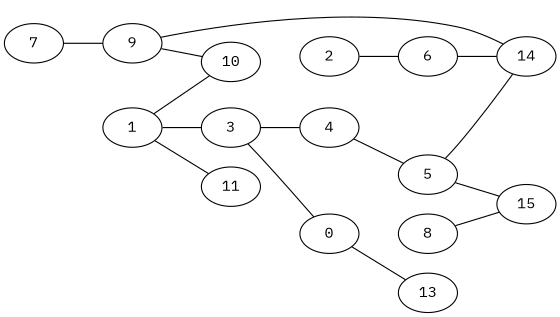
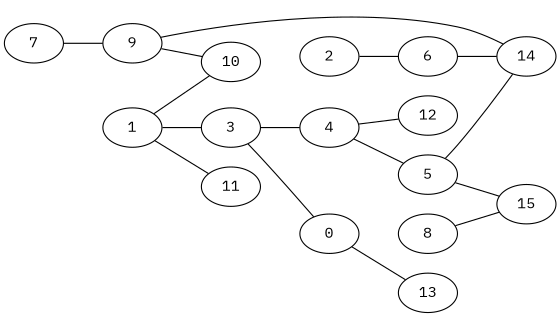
node "12": added
